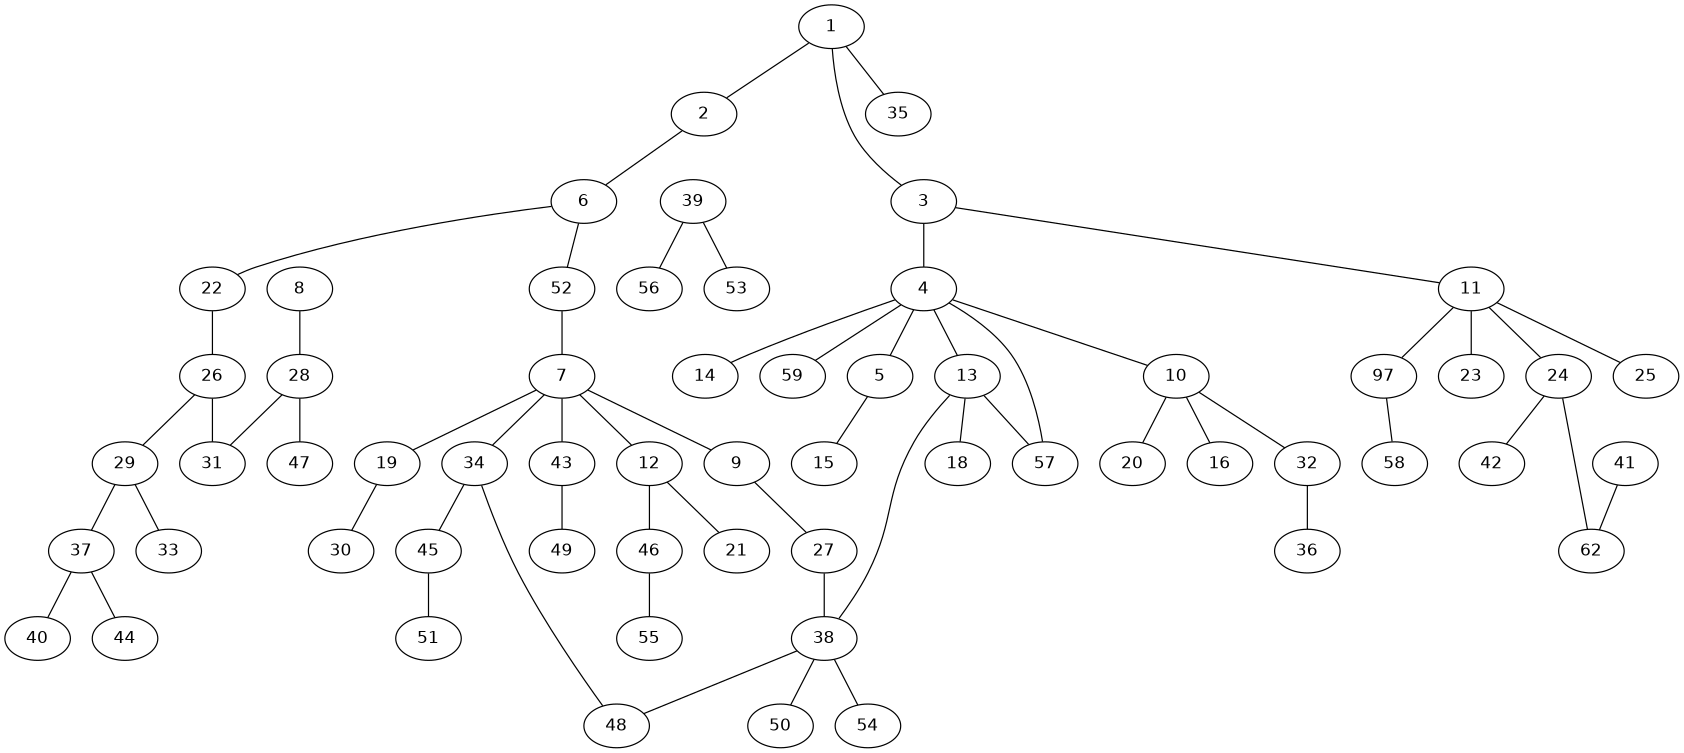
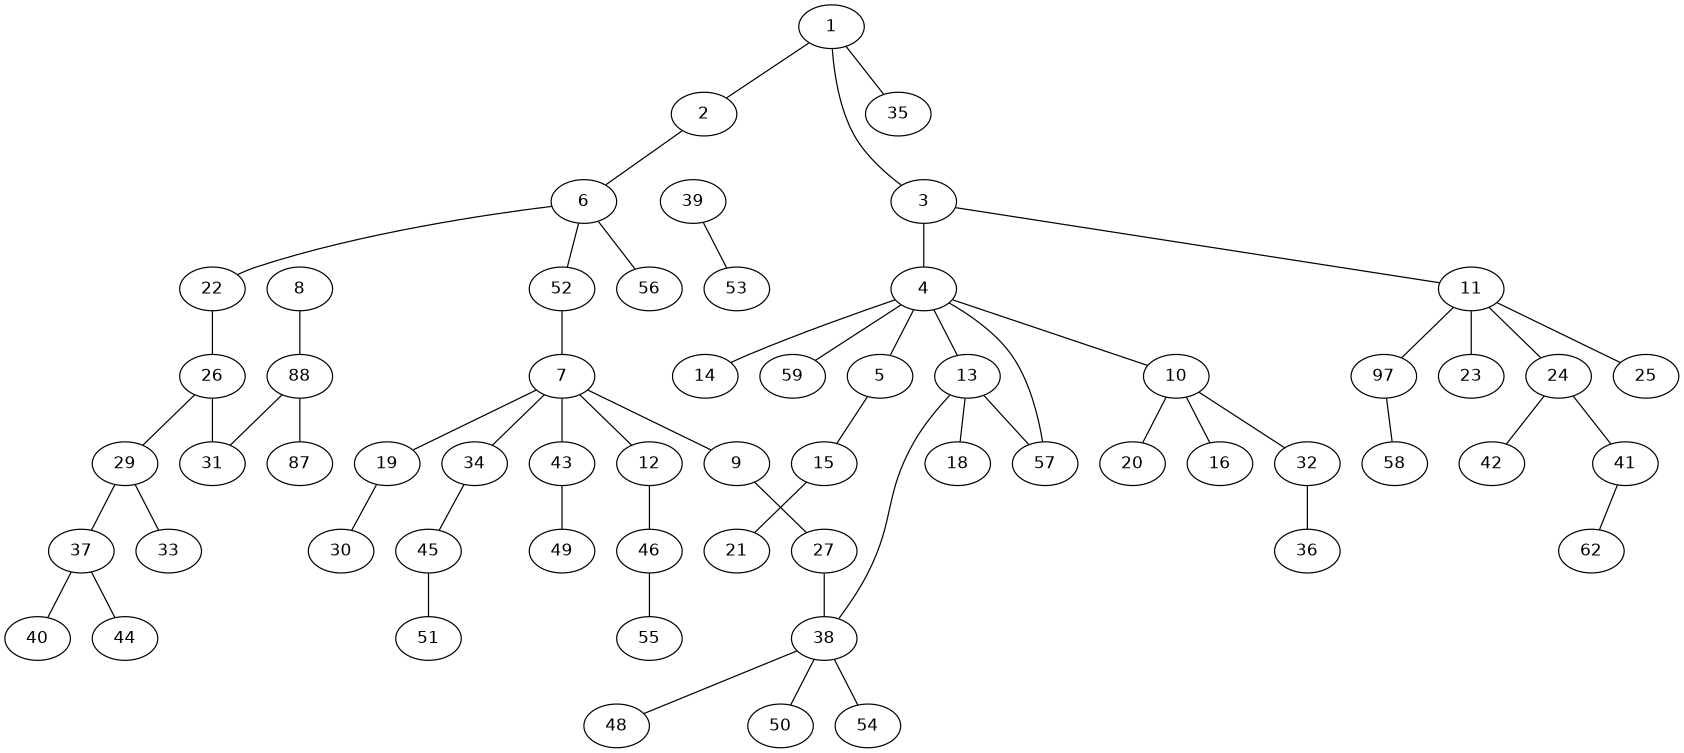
edge "39" -- "56": now "6" -- "56"
node "28": label "28" -> "88"
node "47": label "47" -> "87"
edge "24" -- "62": now "24" -- "41"
edge "12" -- "21": now "15" -- "21"
edge "34" -- "48": removed
